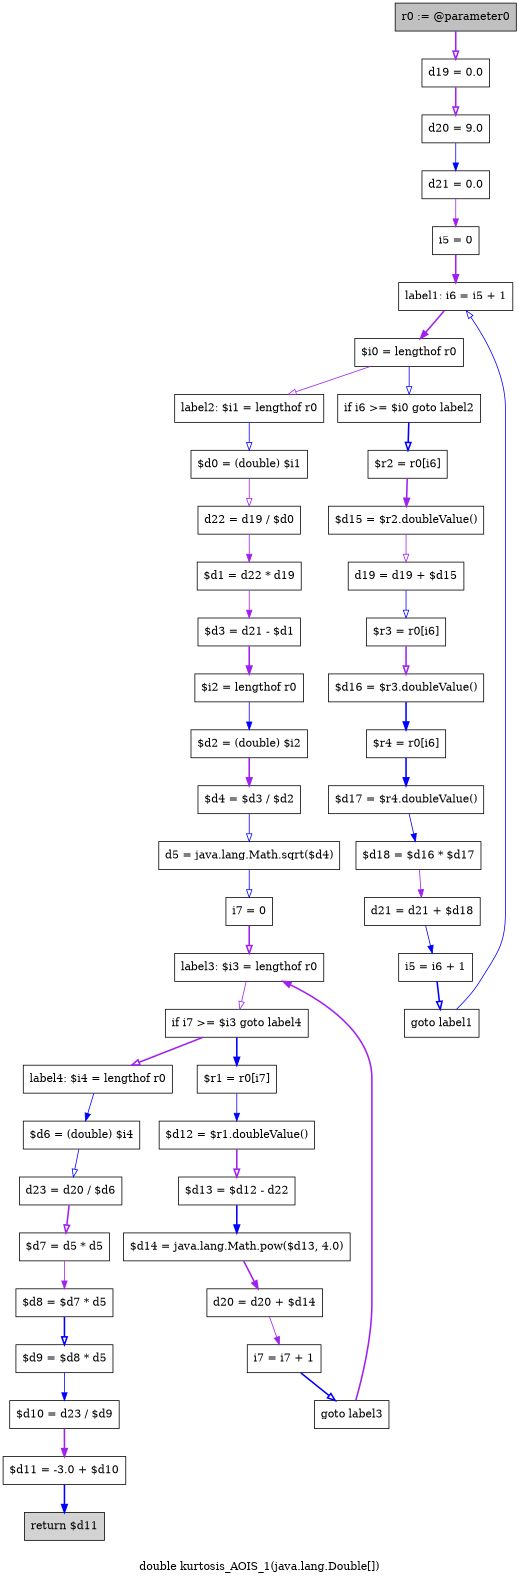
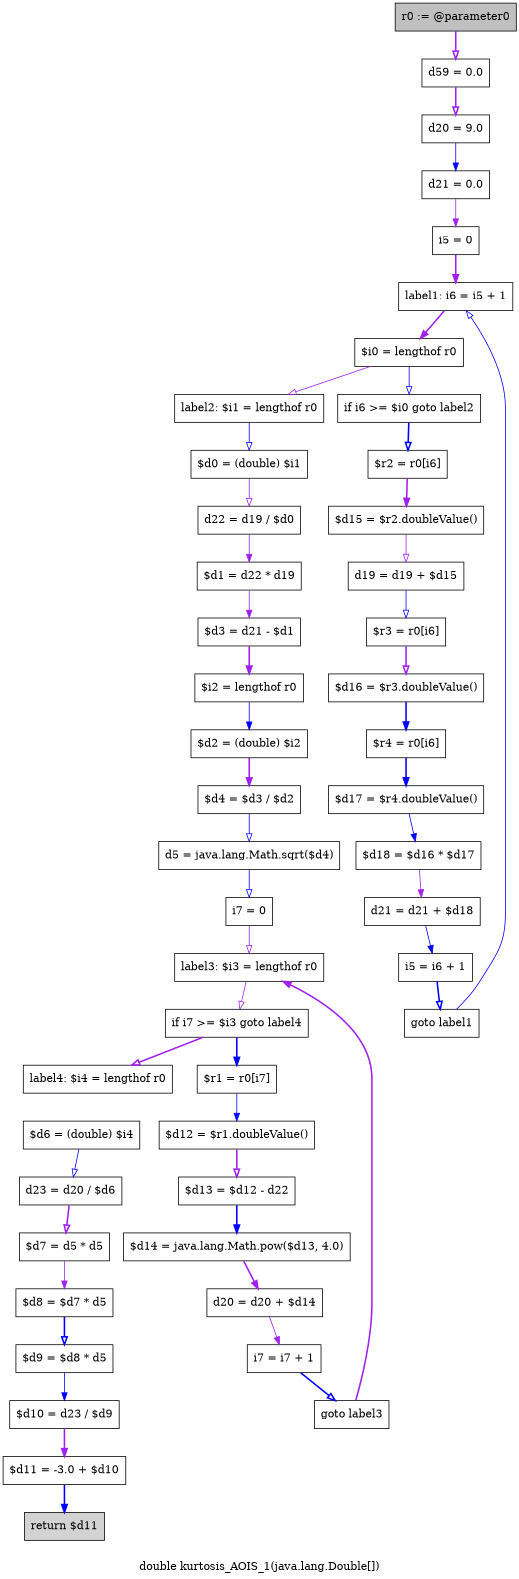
node "d19 = 0.0": label "d19 = 0.0" -> "d59 = 0.0"
edge "i7 = 0" -> "label3: $i3 = lengthof r0": style bold -> solid
edge "label4: $i4 = lengthof r0" -> "$d6 = (double) $i4": removed
